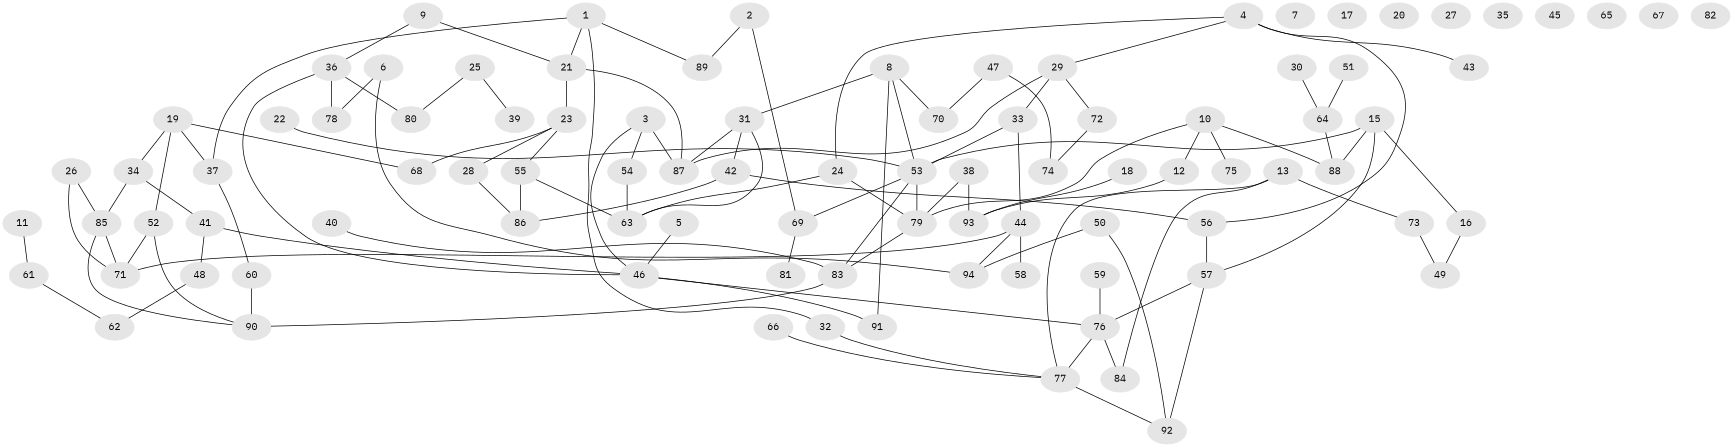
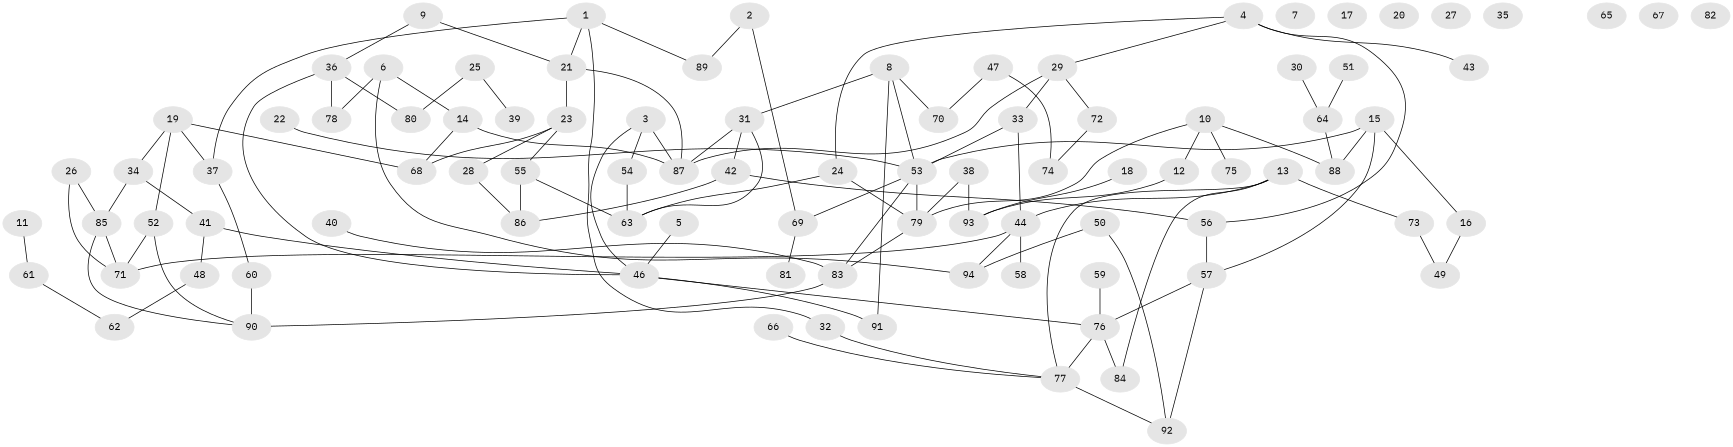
node "45": removed
node "14": added
edge "13" -- "44": added
